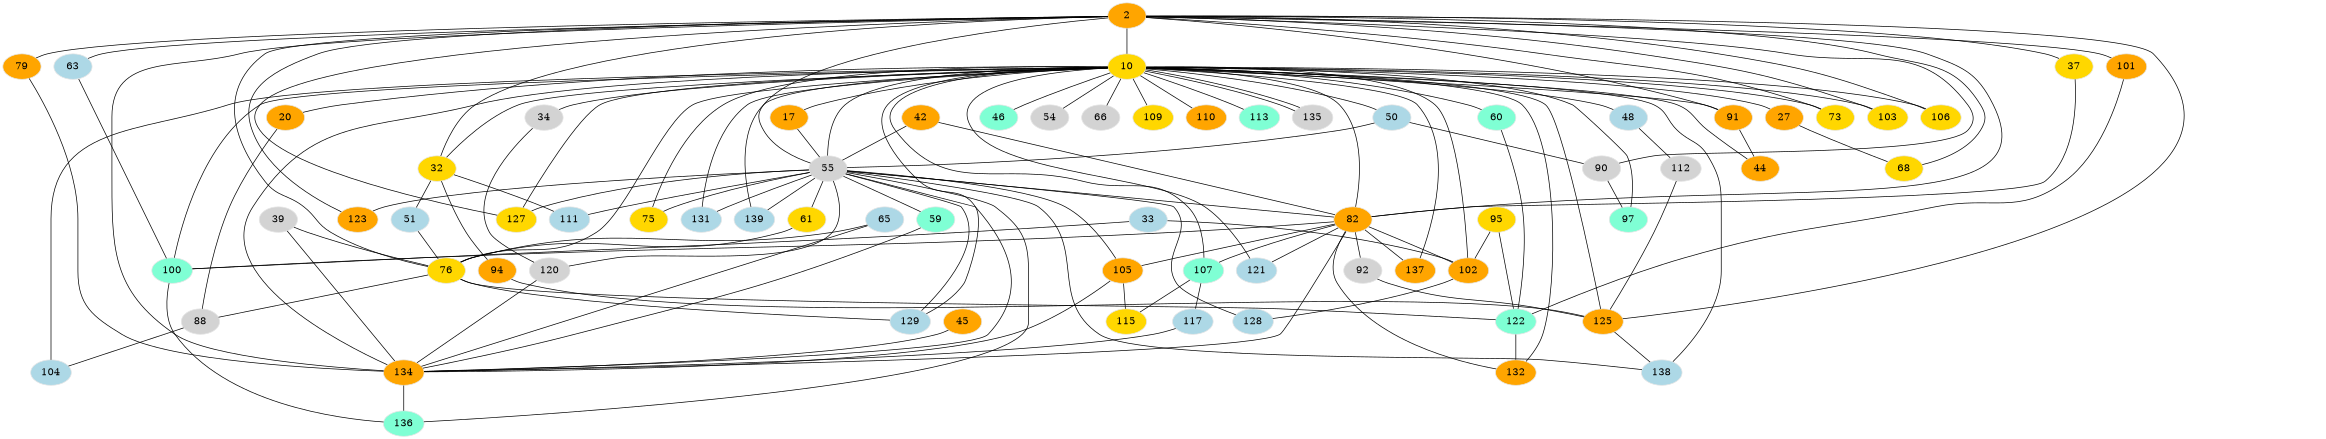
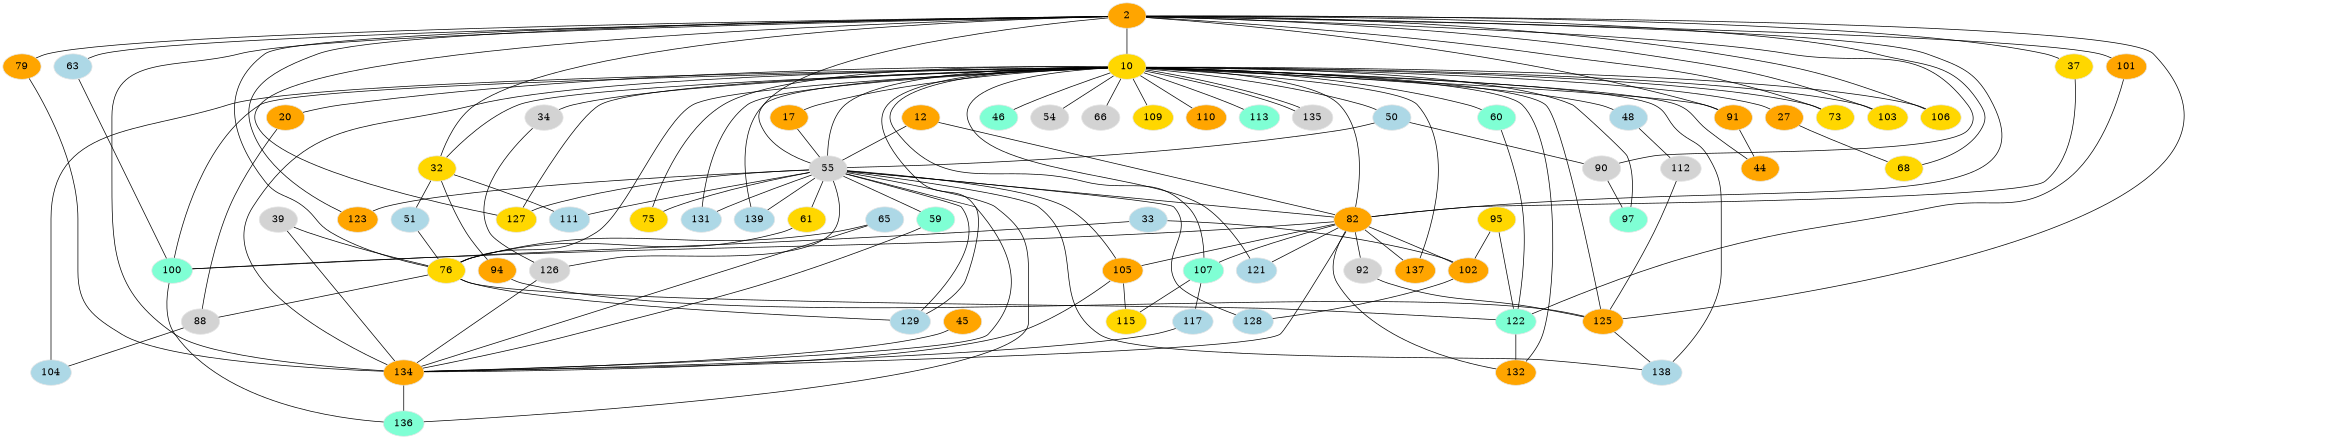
edge "10" -- "102": removed
node "42": label "42" -> "12"
node "120": label "120" -> "126"
